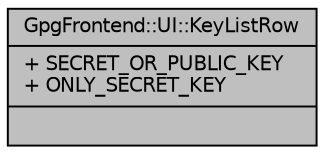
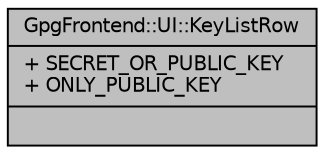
node "GpgFrontend::UI::KeyListRow": text "+ ONLY_SECRET_KEY" -> "+ ONLY_PUBLIC_KEY"
